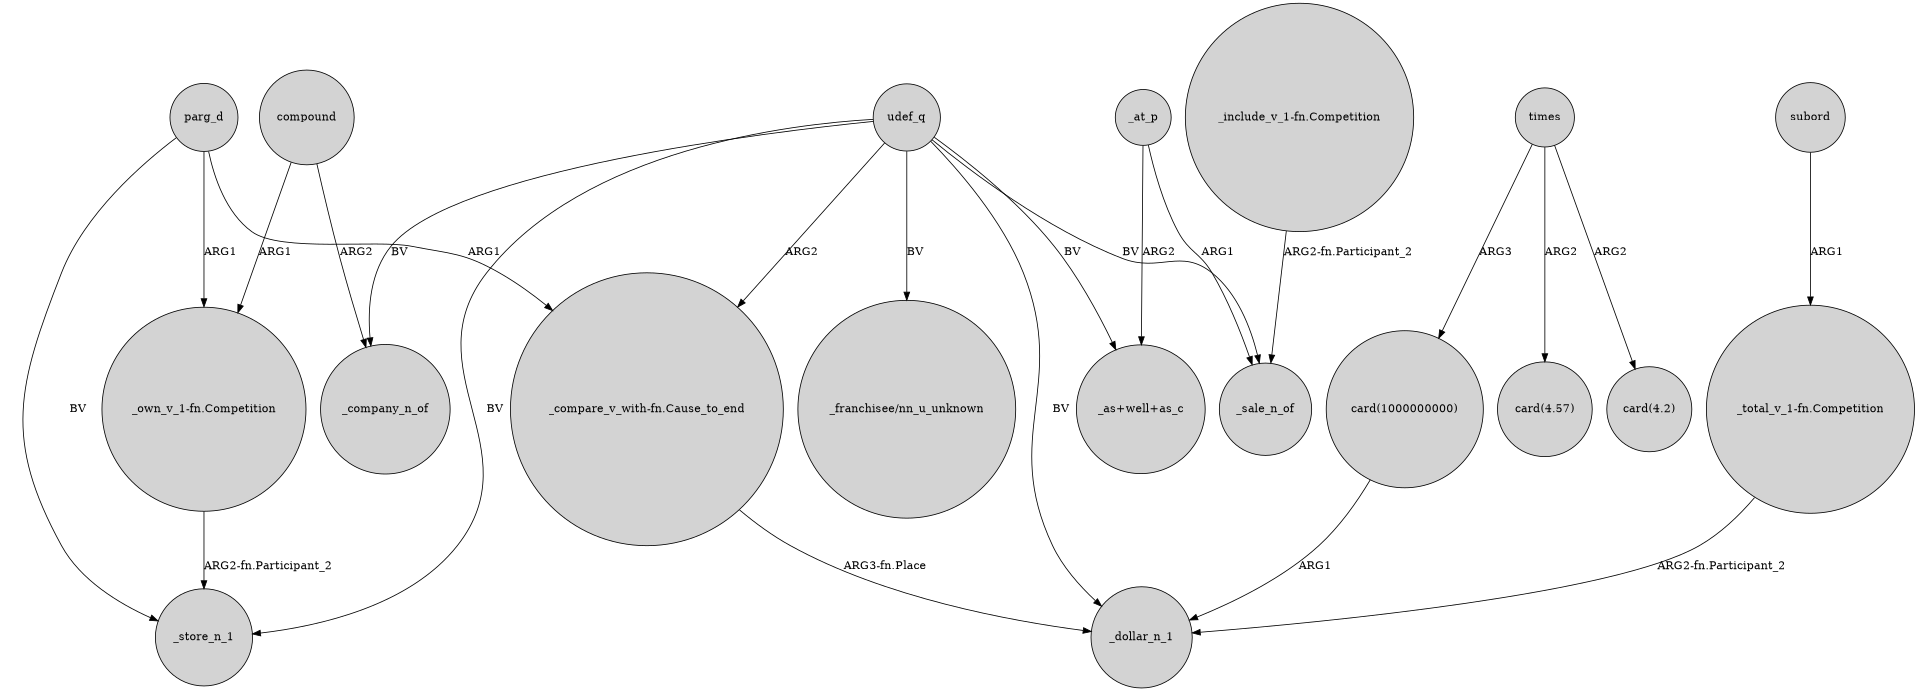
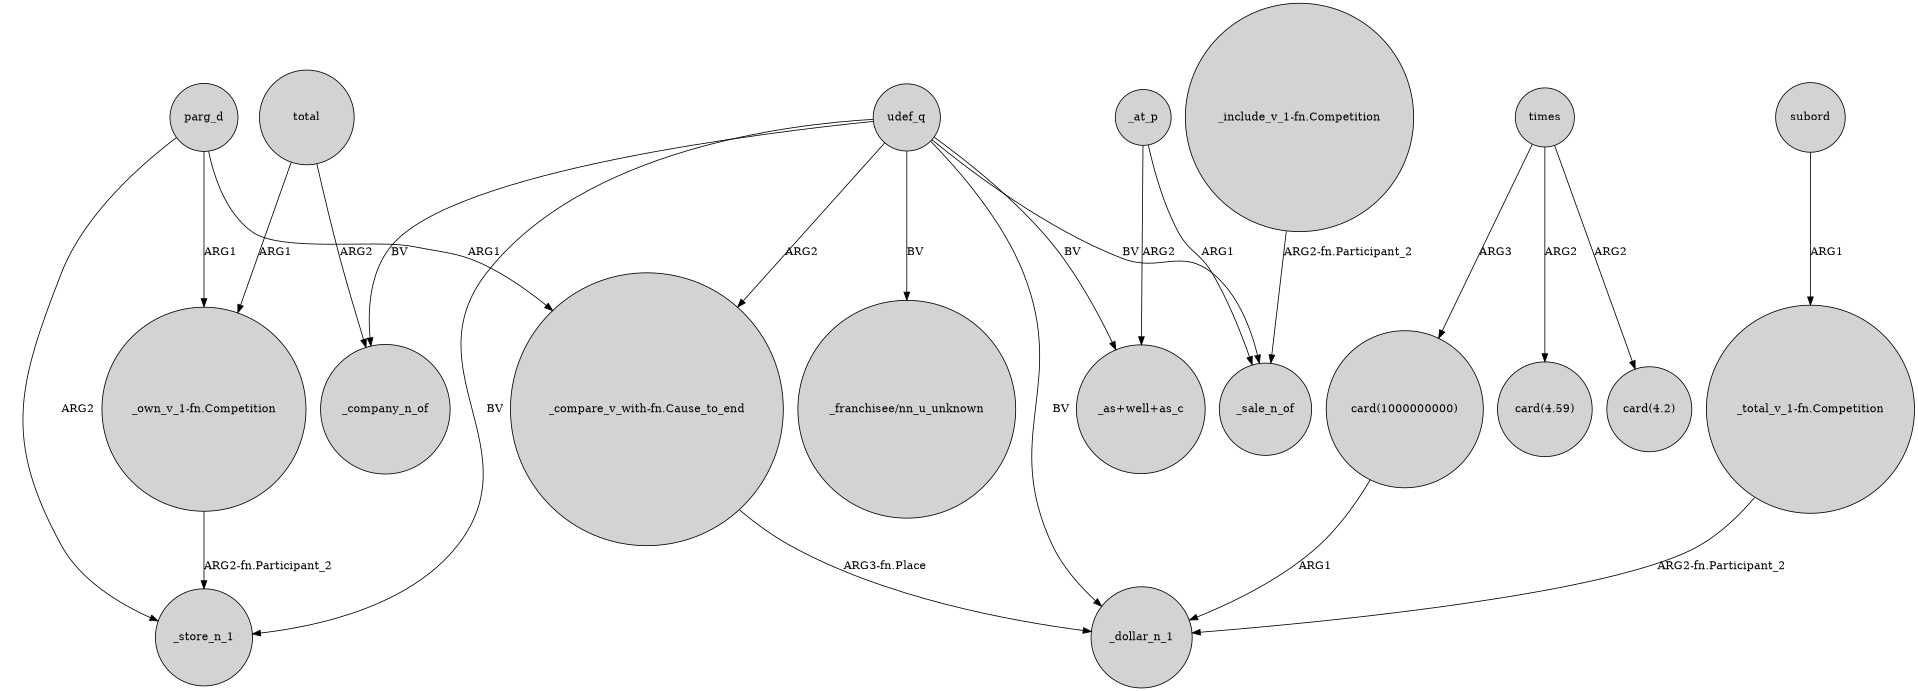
node "compound": label "compound" -> "total"
edge "parg_d" -> "_store_n_1": label "BV" -> "ARG2"
node "card(4.57)": label "card(4.57)" -> "card(4.59)"
